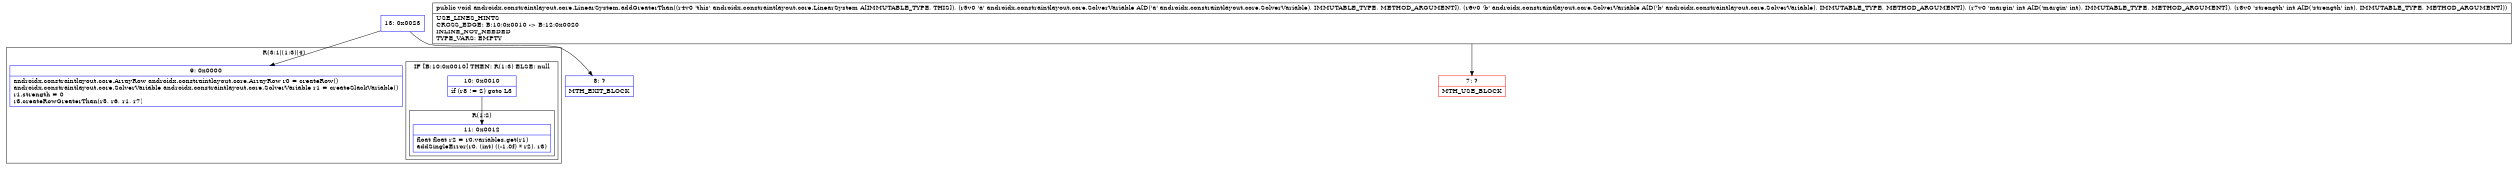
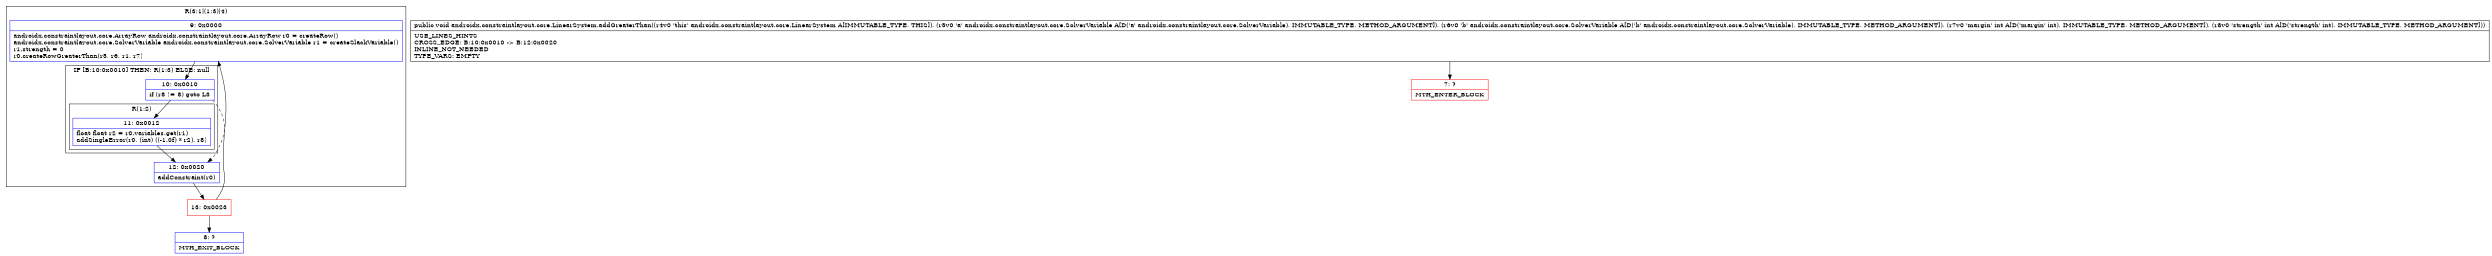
node "13: 0x0023": color blue -> red
edge "9: 0x0000" -> "10: 0x0010": added
node "10: 0x0010": text "if (r8 != 2) goto L3" -> "if (r8 != 8) goto L3"
node "7: ?": text "MTH_USE_BLOCK" -> "MTH_ENTER_BLOCK"
node "9: 0x0000": text "r8.createRowGreaterThan(r5, r6, r1, r7)" -> "r0.createRowGreaterThan(r5, r6, r1, r7)"
node "12: 0x0020": added
